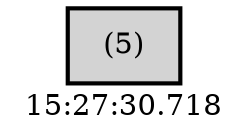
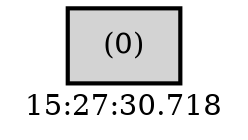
node "(5)": label "(5)" -> "(0)"
